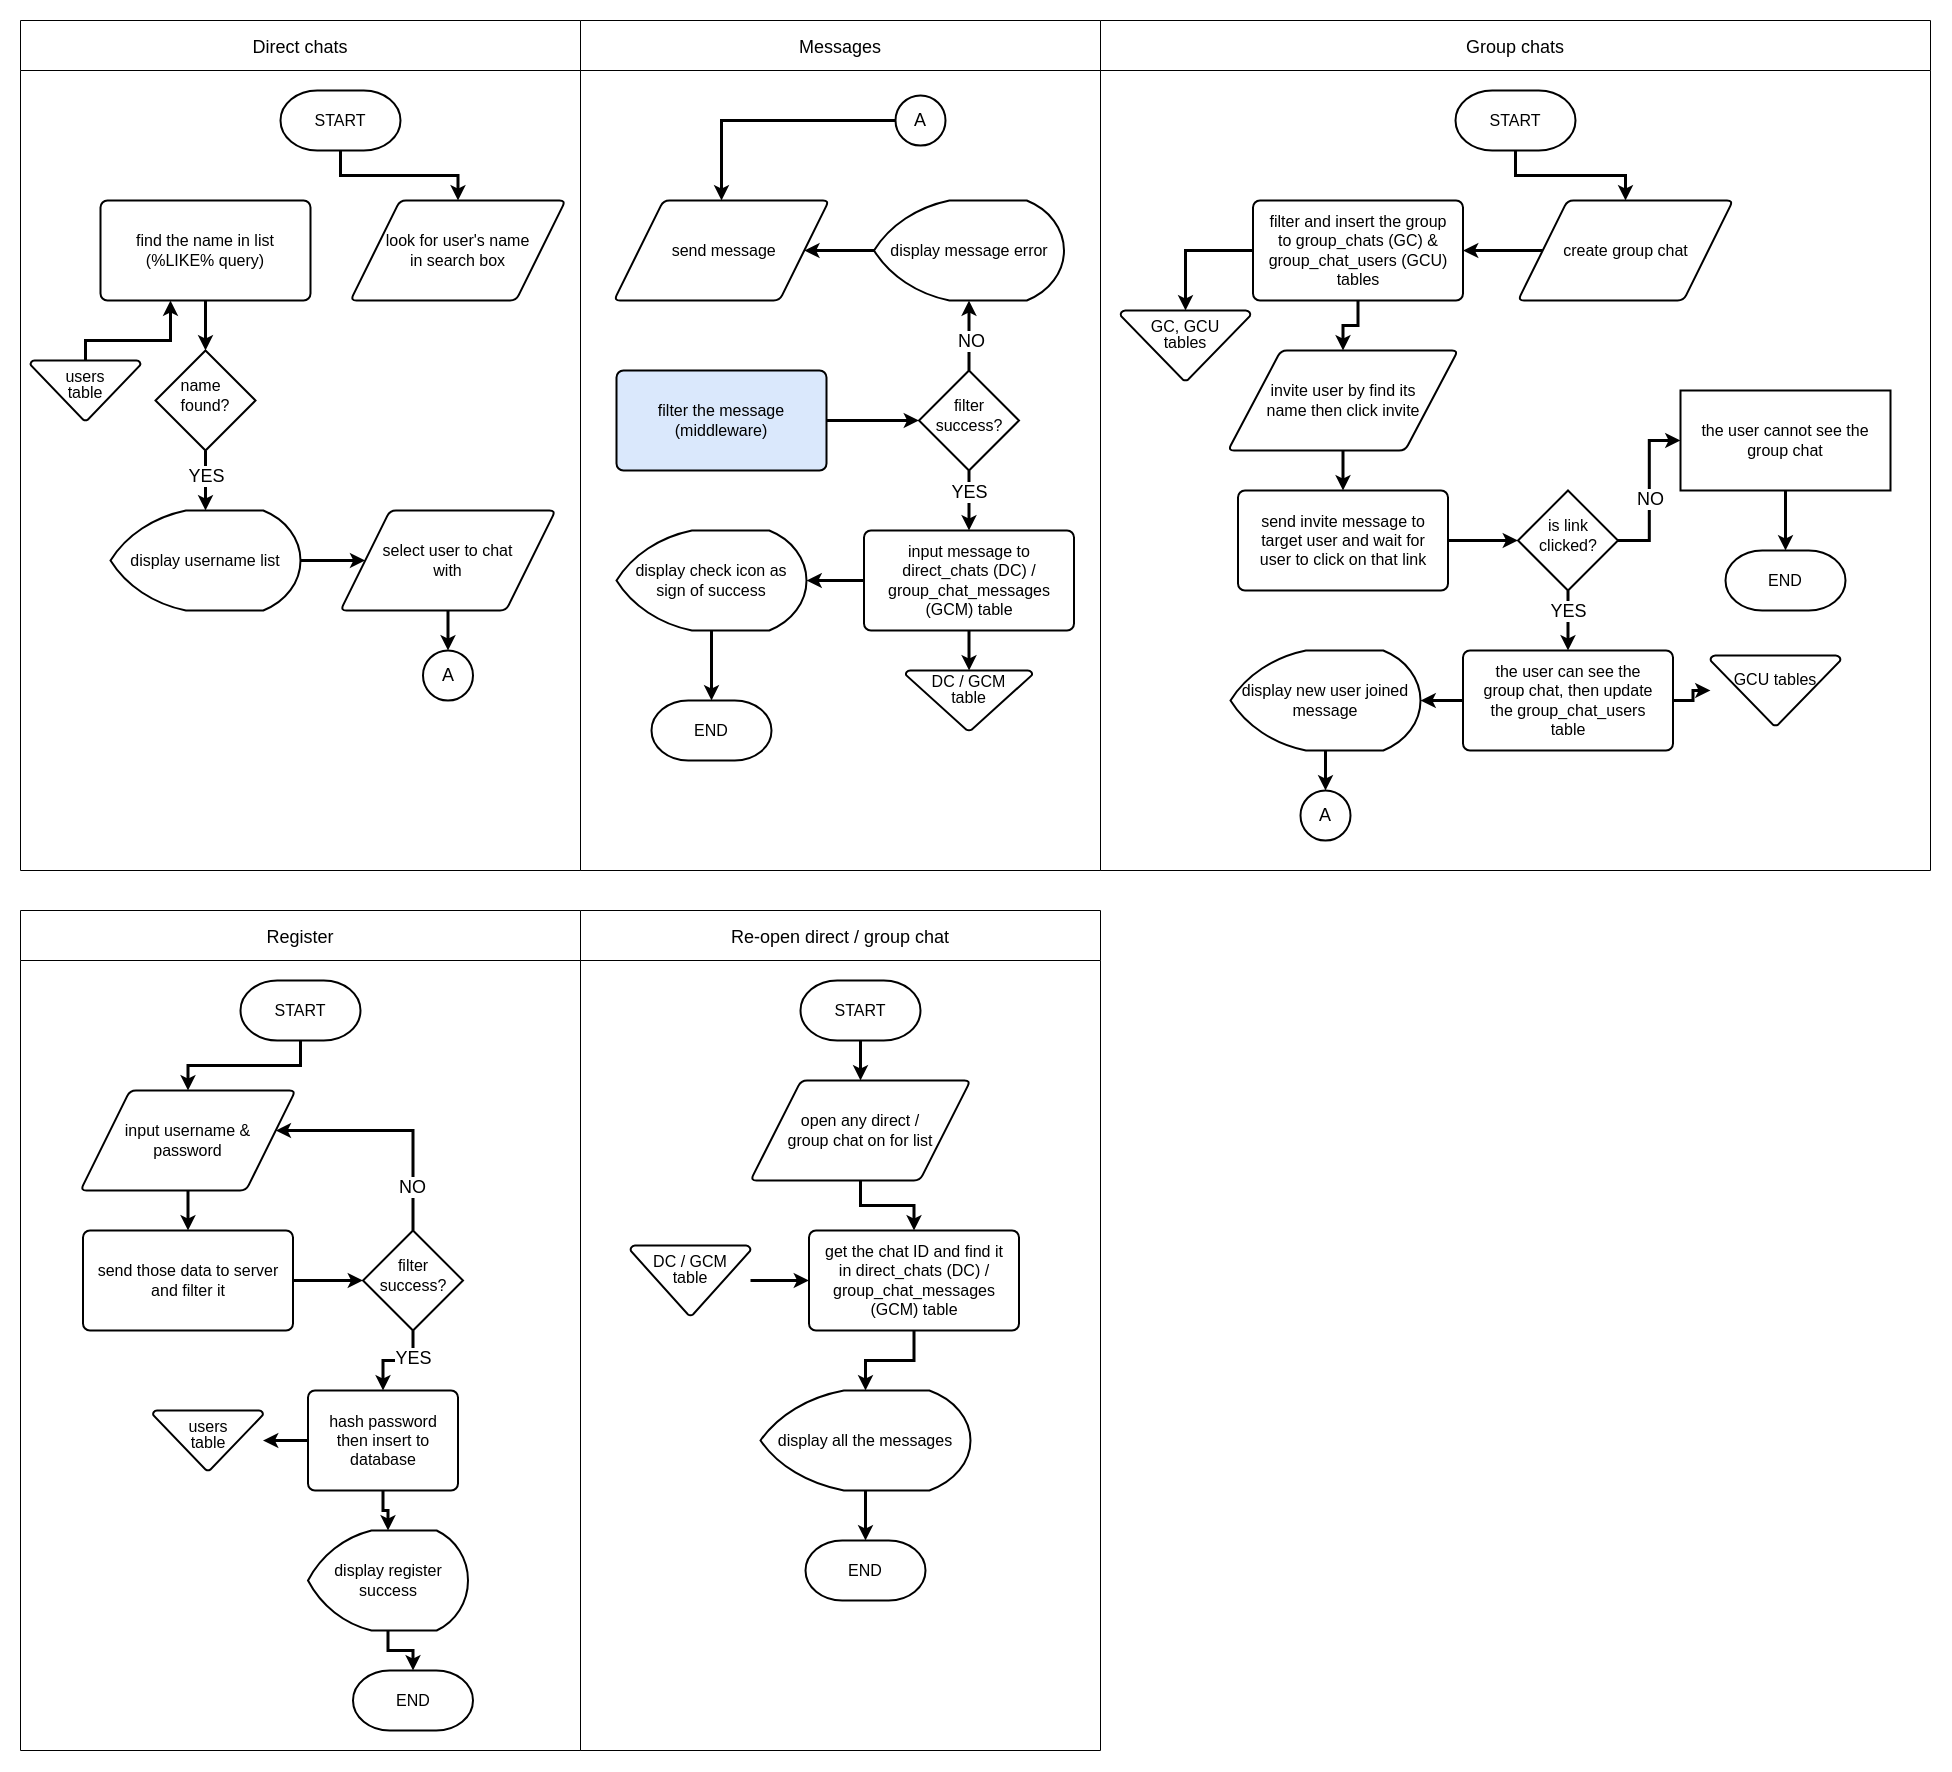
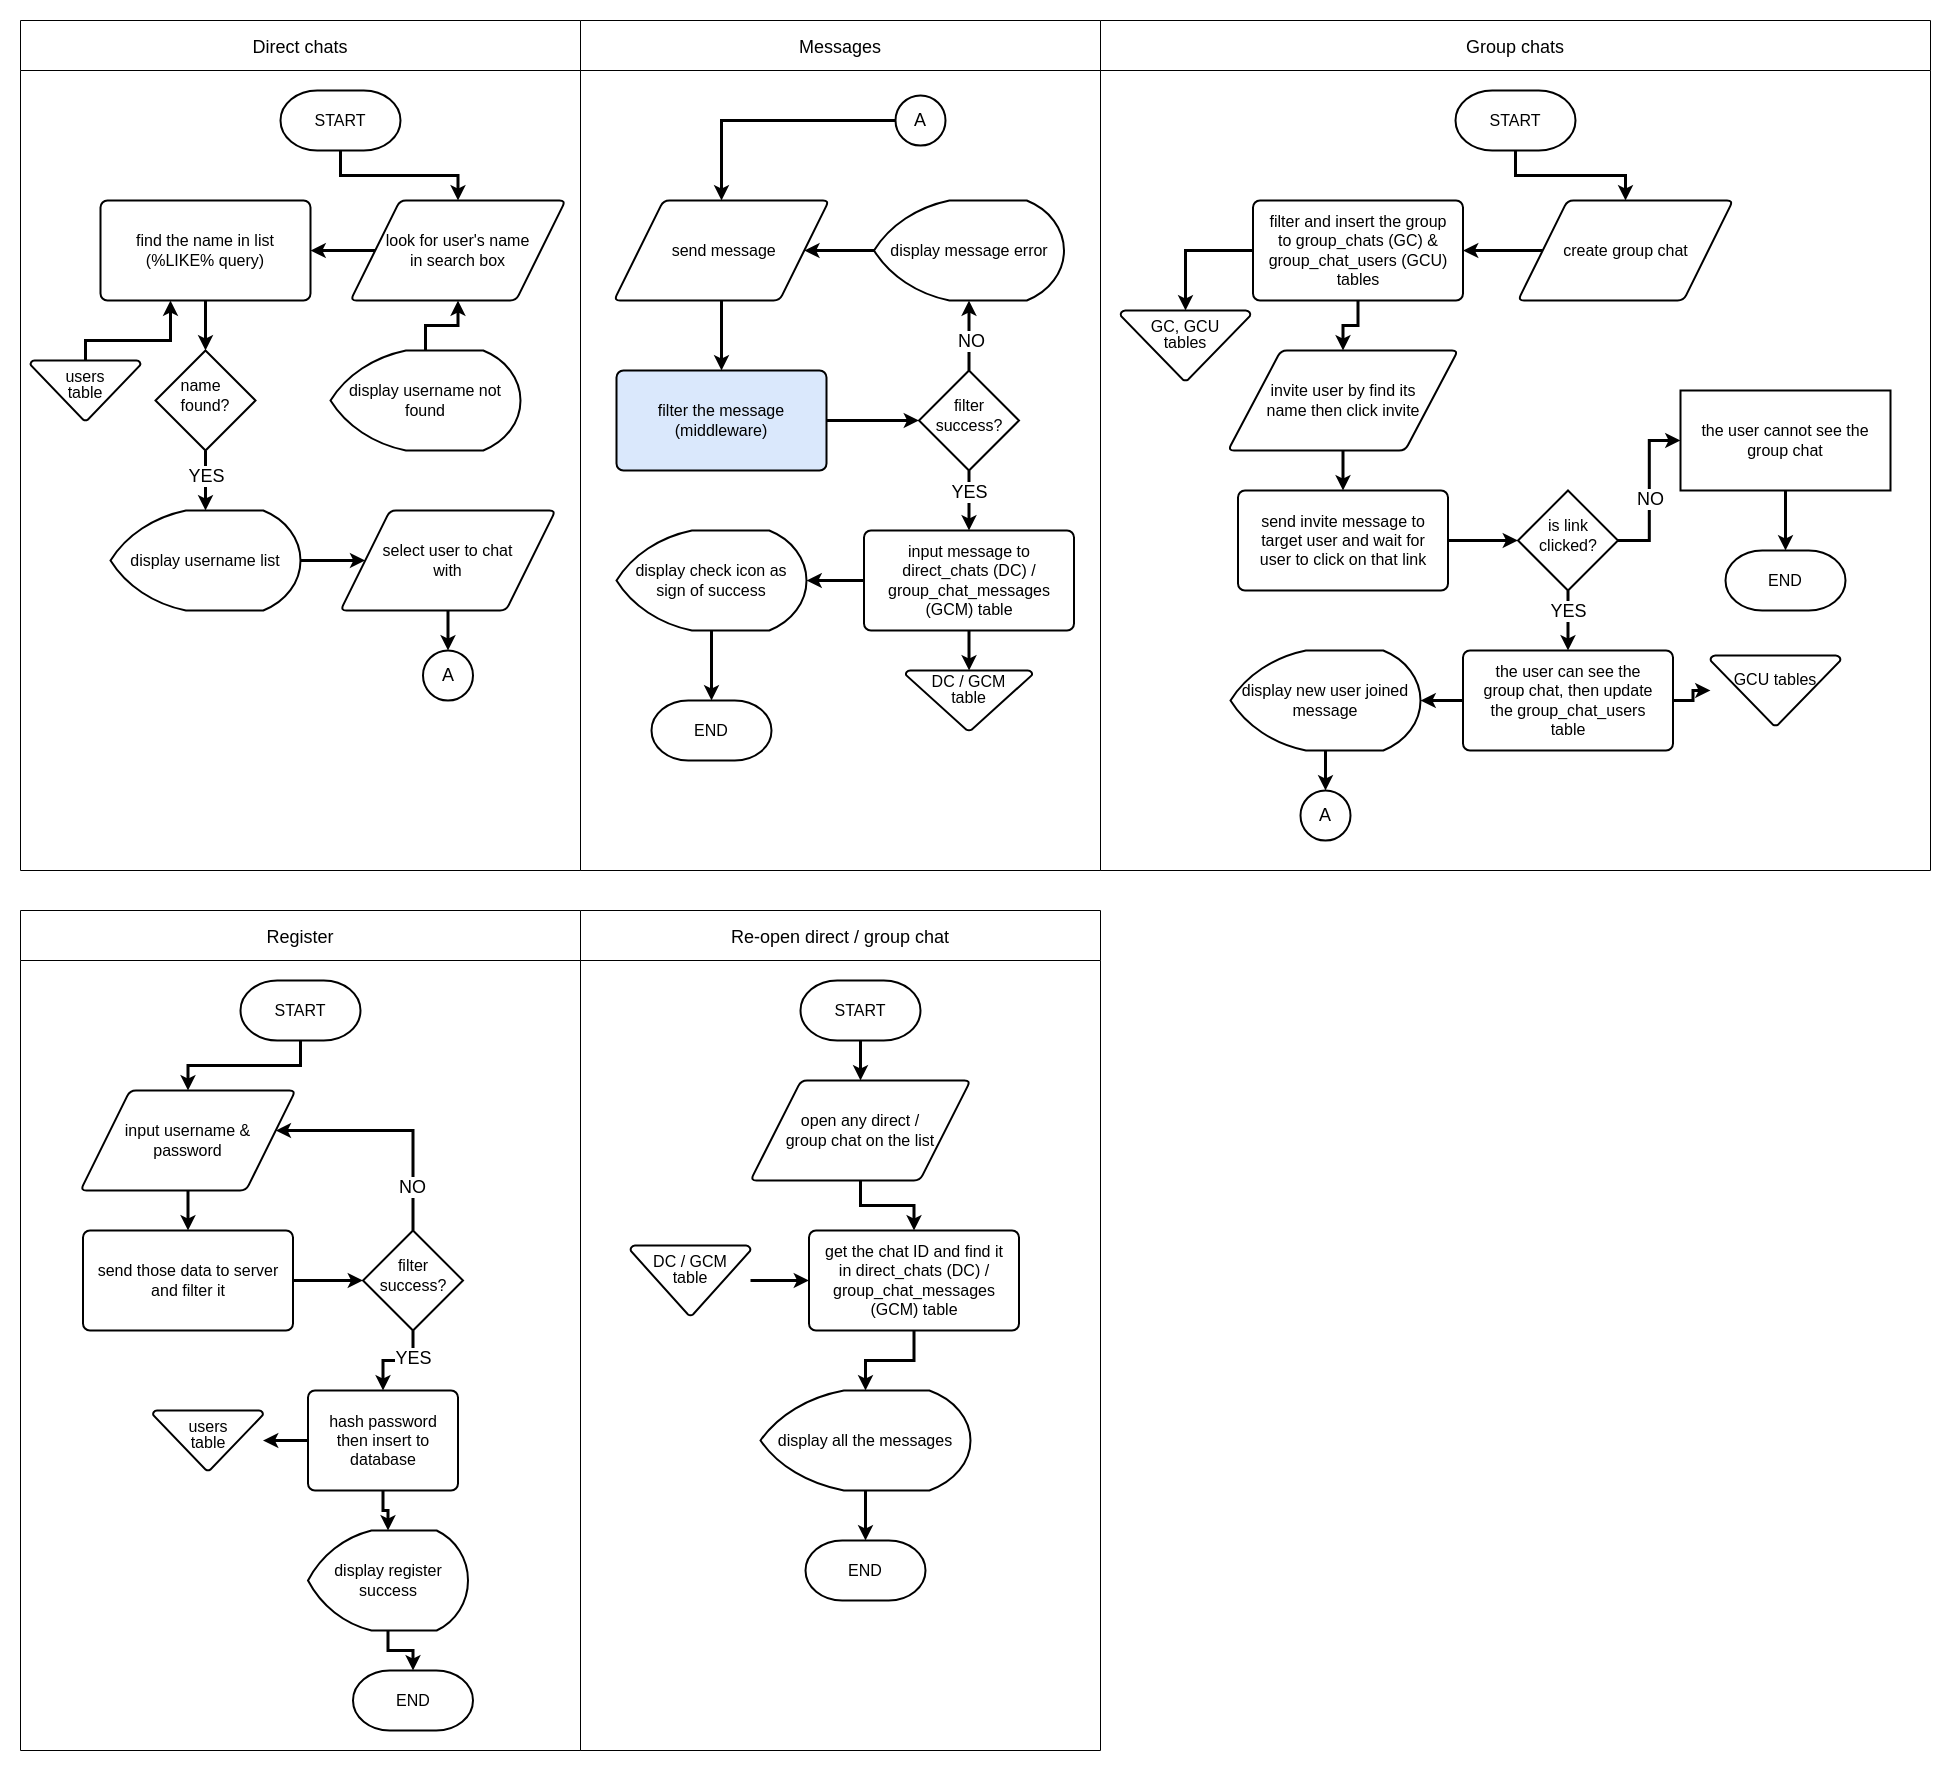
edge "look for user's name in search box" -> "find the name in list (%LIKE% query)": added
edge "display username not found" -> "look for user's name in search box": added
edge "send message" -> "filter the message (middleware)": added
node "display username not found": added
node "open any direct / group chat on for list": label "open any direct / group chat on for list" -> "open any direct / group chat on the list"
